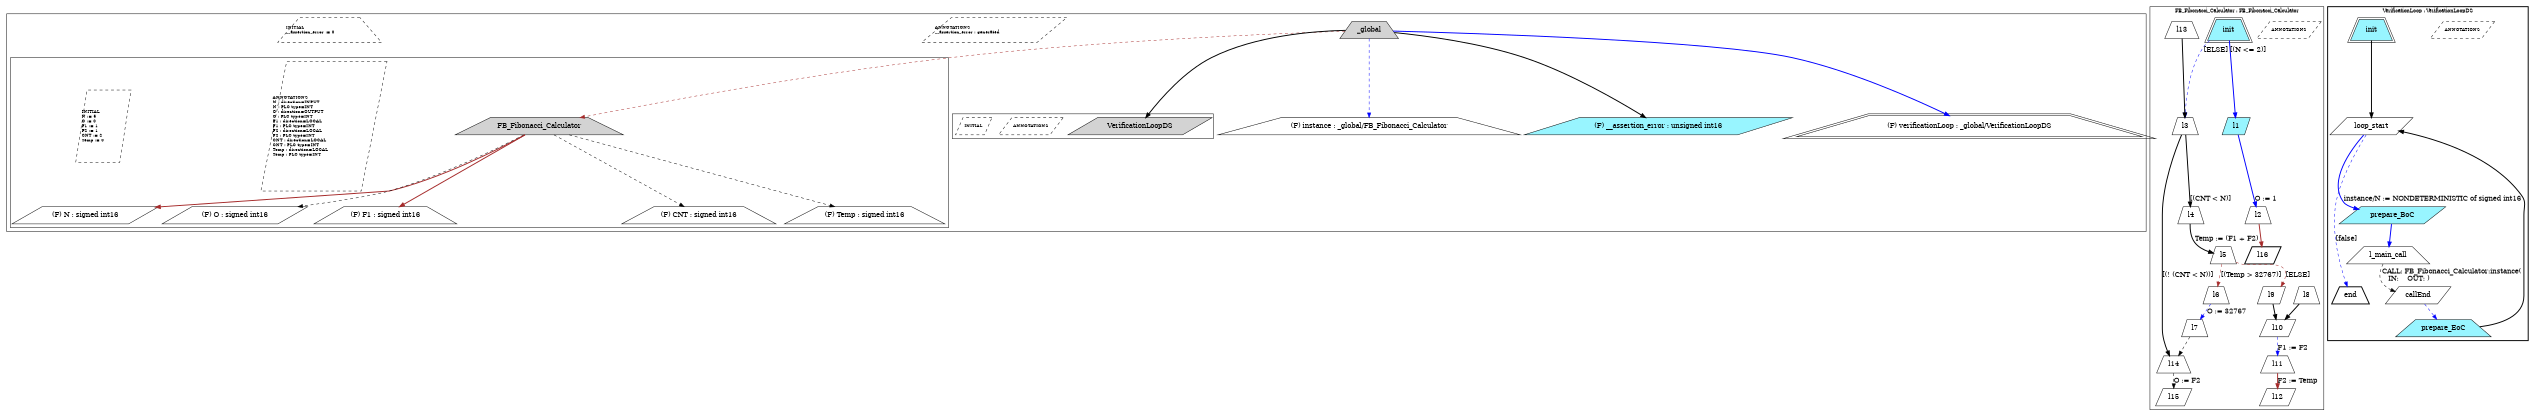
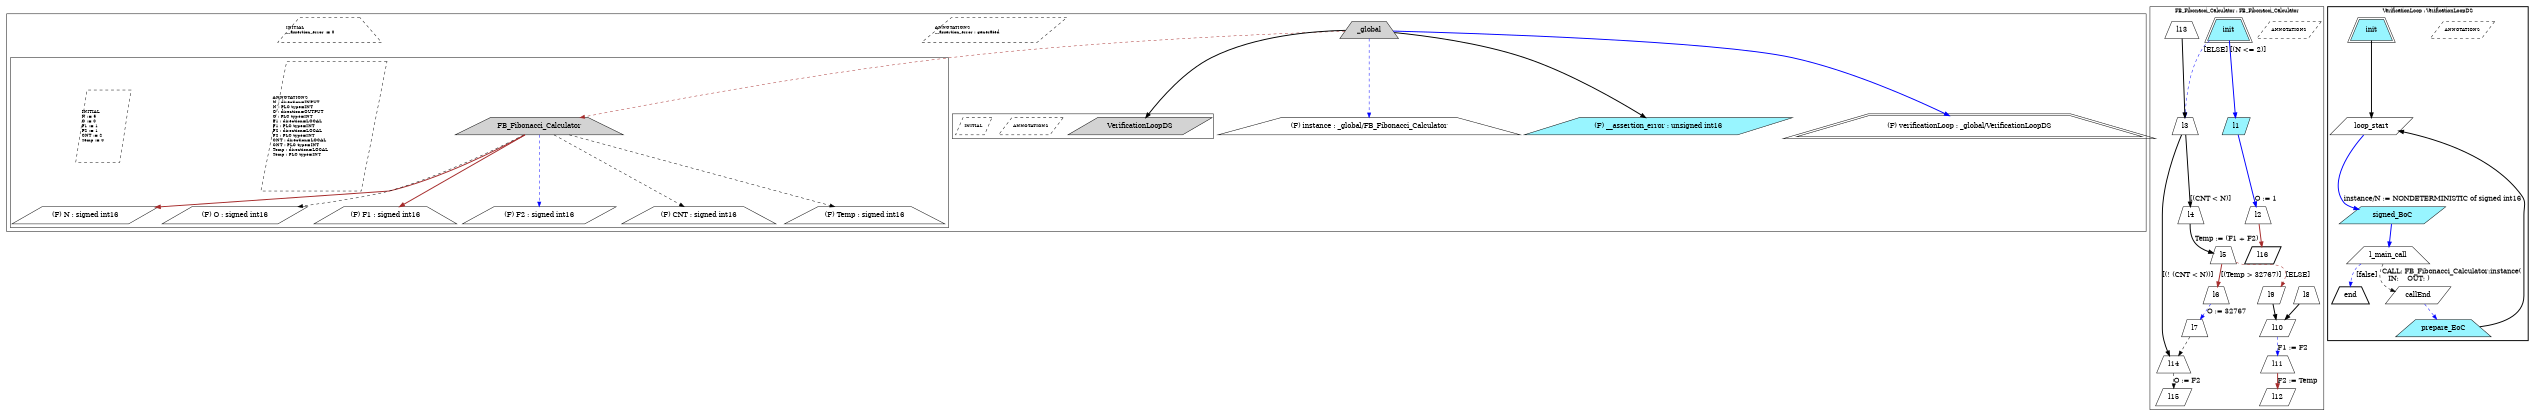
edge "loop_start" -> "end": now "l_main_call" -> "end"
node "(F) F2 : signed int16": added
node "prepare_BoC": label "prepare_BoC" -> "signed_BoC"
edge "l5" -> "l6": style dashed -> bold
